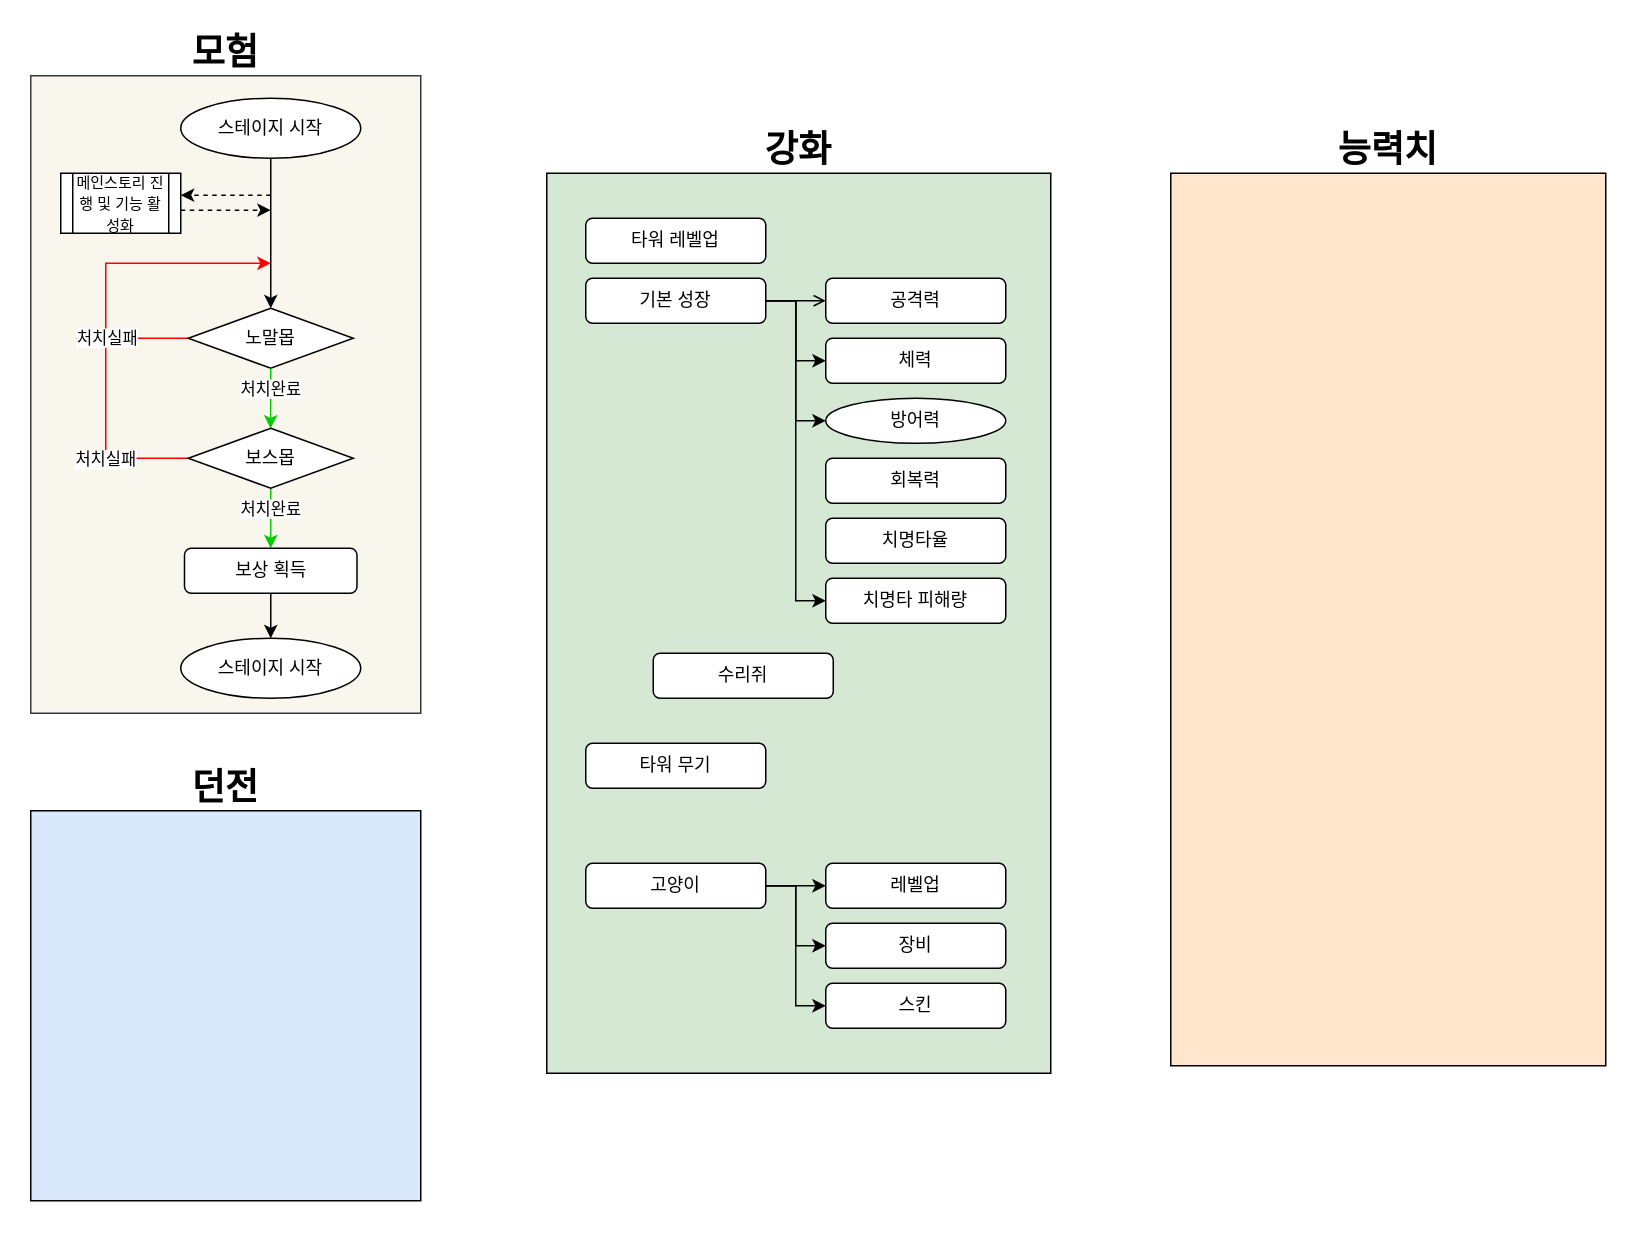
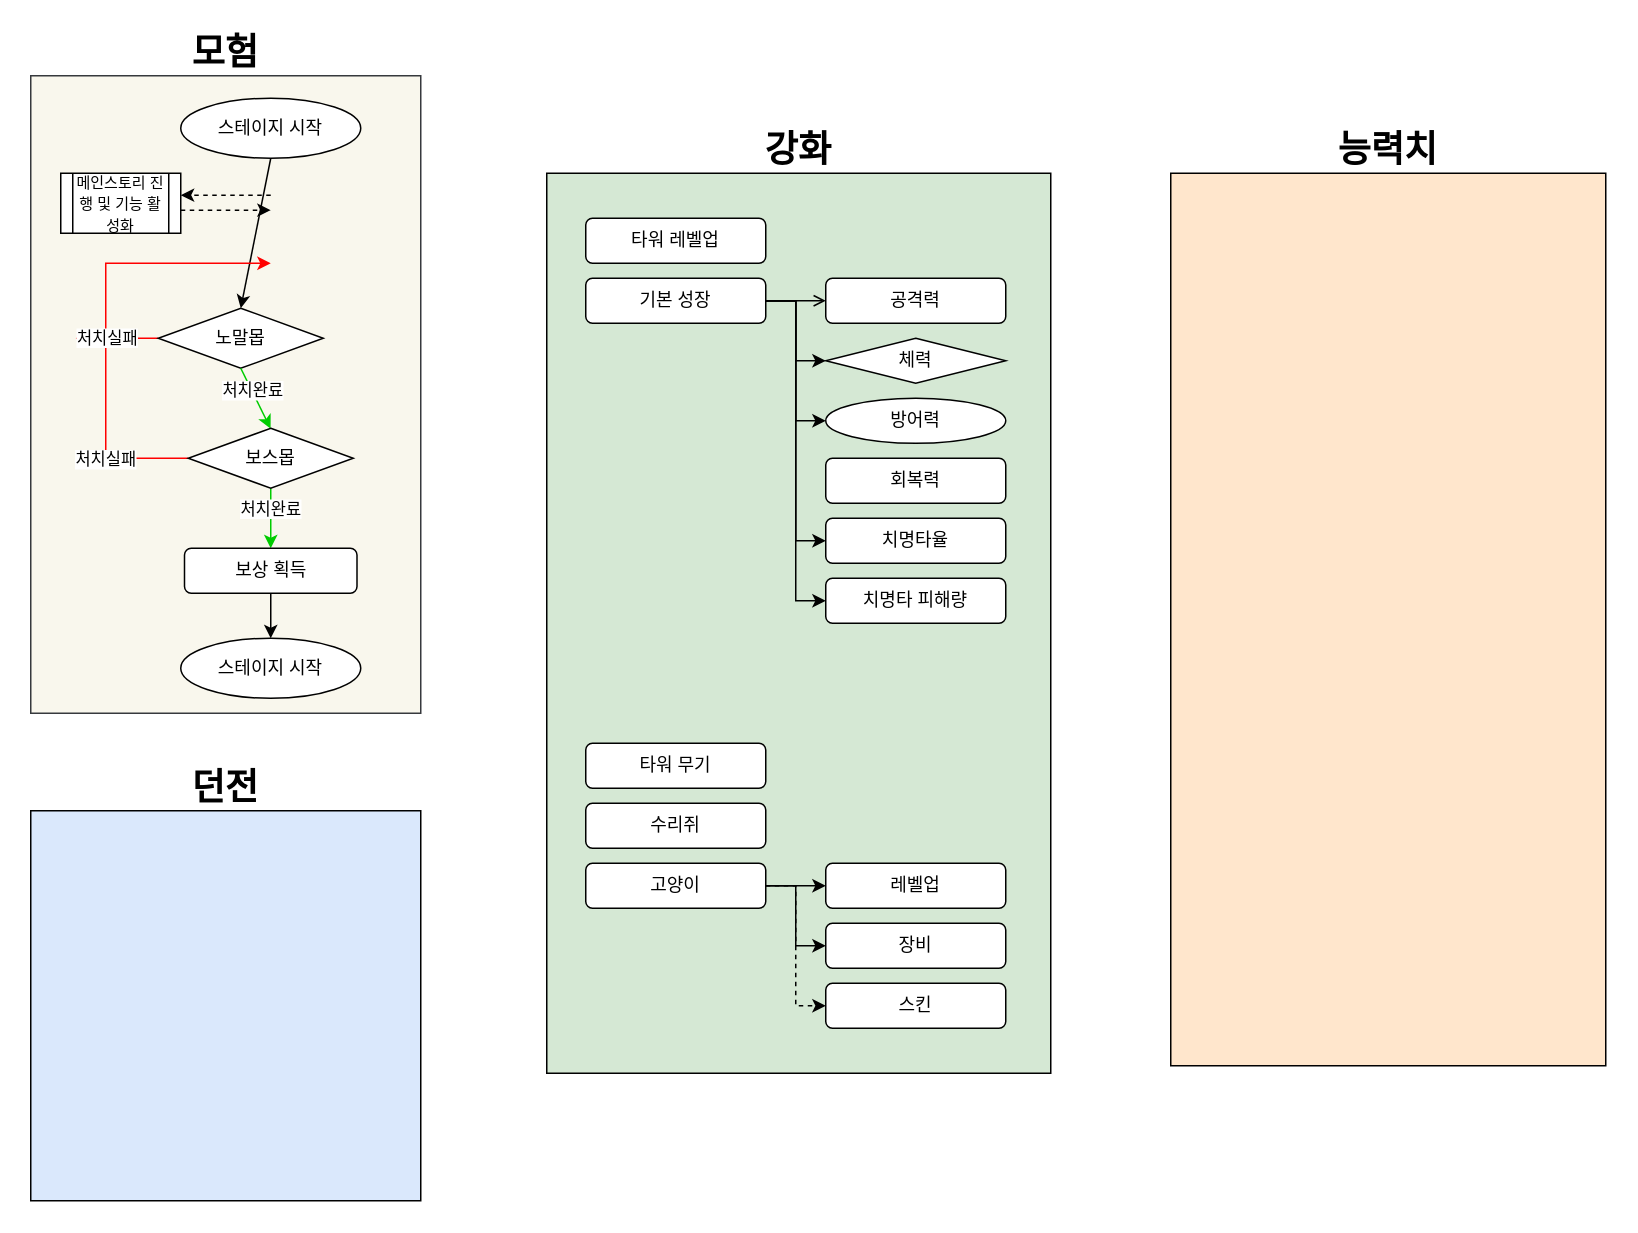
node "노말몹": moved (271, 338) -> (241, 338)
node "체력": shape rounded rectangle -> diamond
edge "기본 성장" -> "치명타율": added
node "수리쥐": moved (743, 676) -> (676, 826)
edge "고양이" -> "스킨": style solid -> dashed
